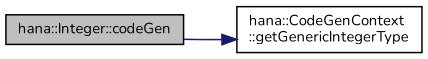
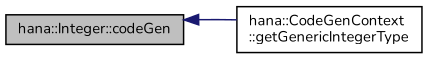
edge "hana::Integer::codeGen" -> "hana::CodeGenContext ::getGenericIntegerType": reversed
